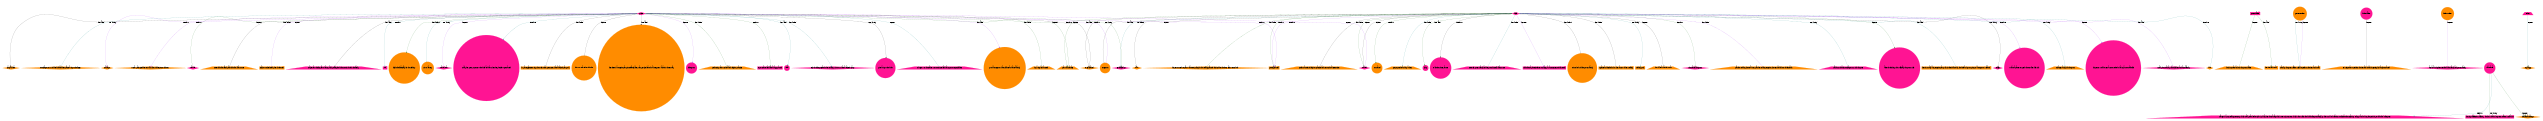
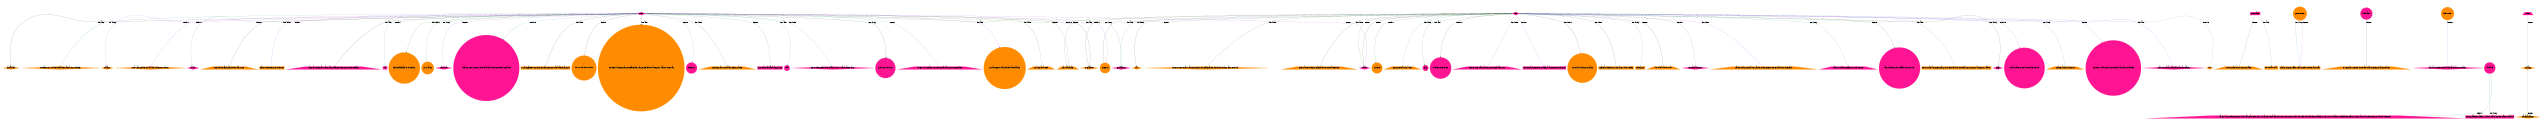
edge "groom" -> "to get married and have a happy partner": label "intends to" -> "becomes"
node "getting married": removed
edge "thai maman" -> "thai maman nalungu": now "very happy" -> "thai maman nalungu"
